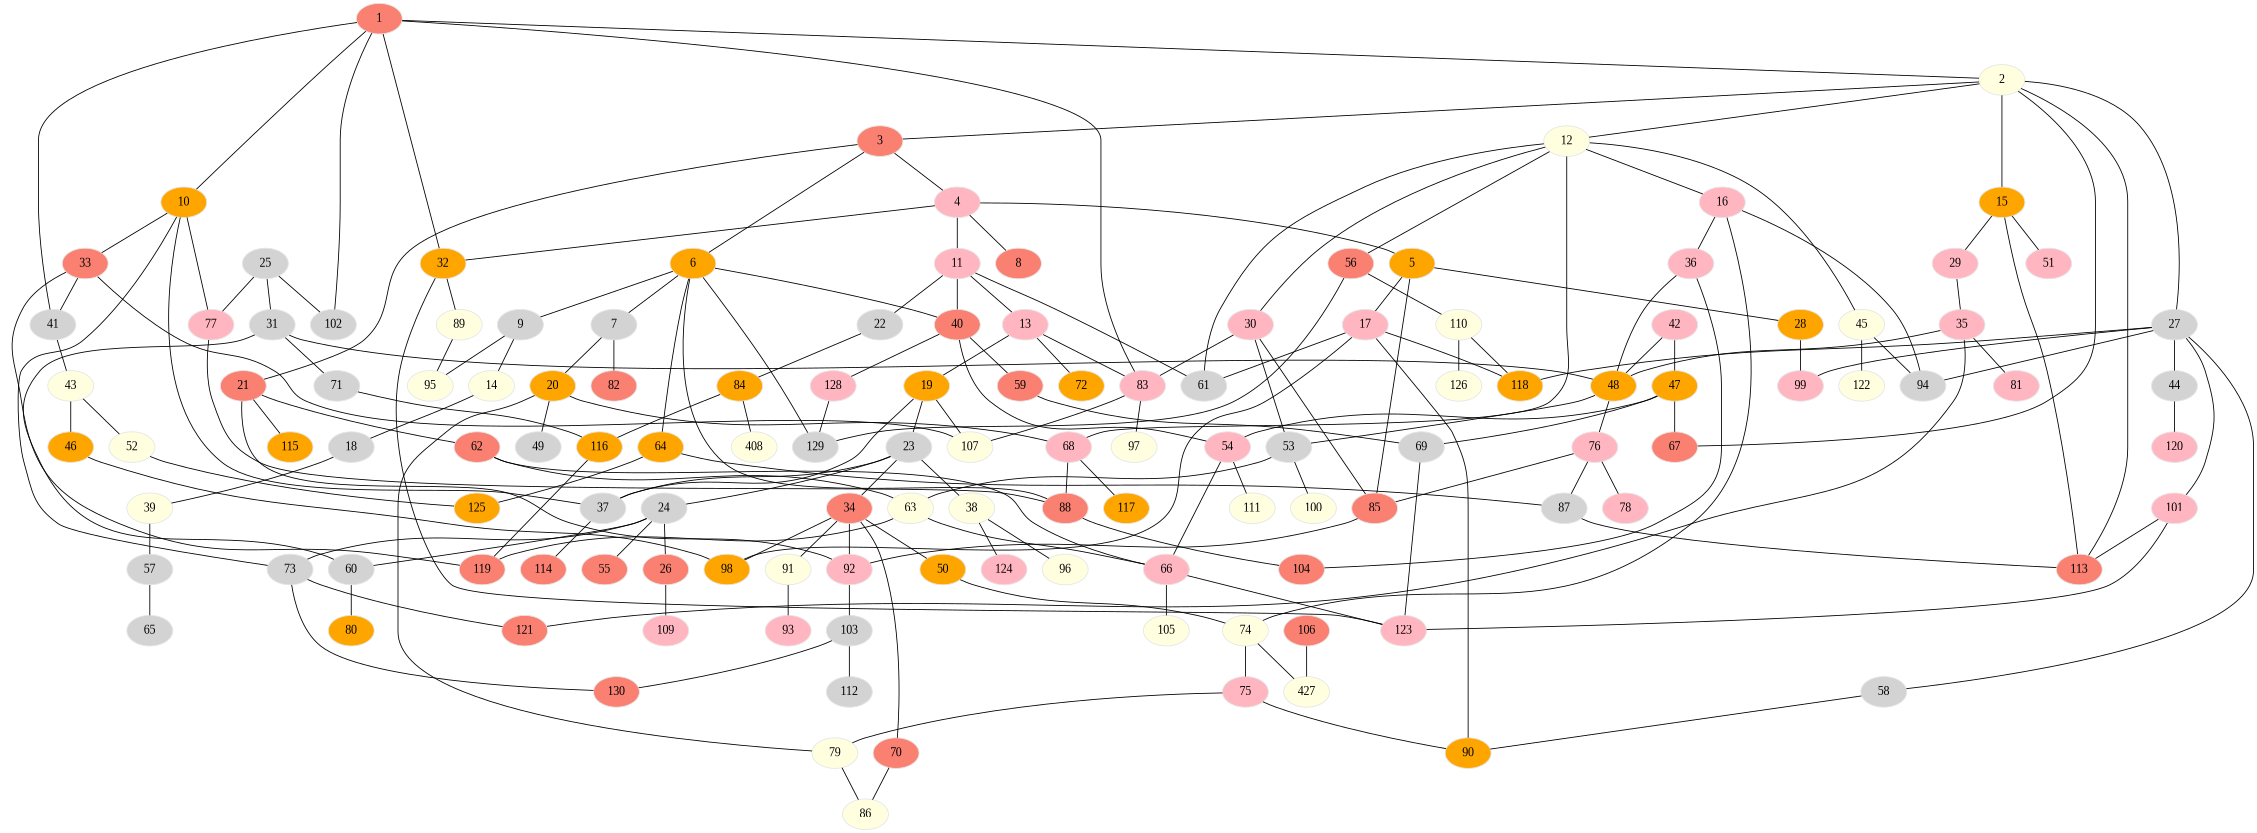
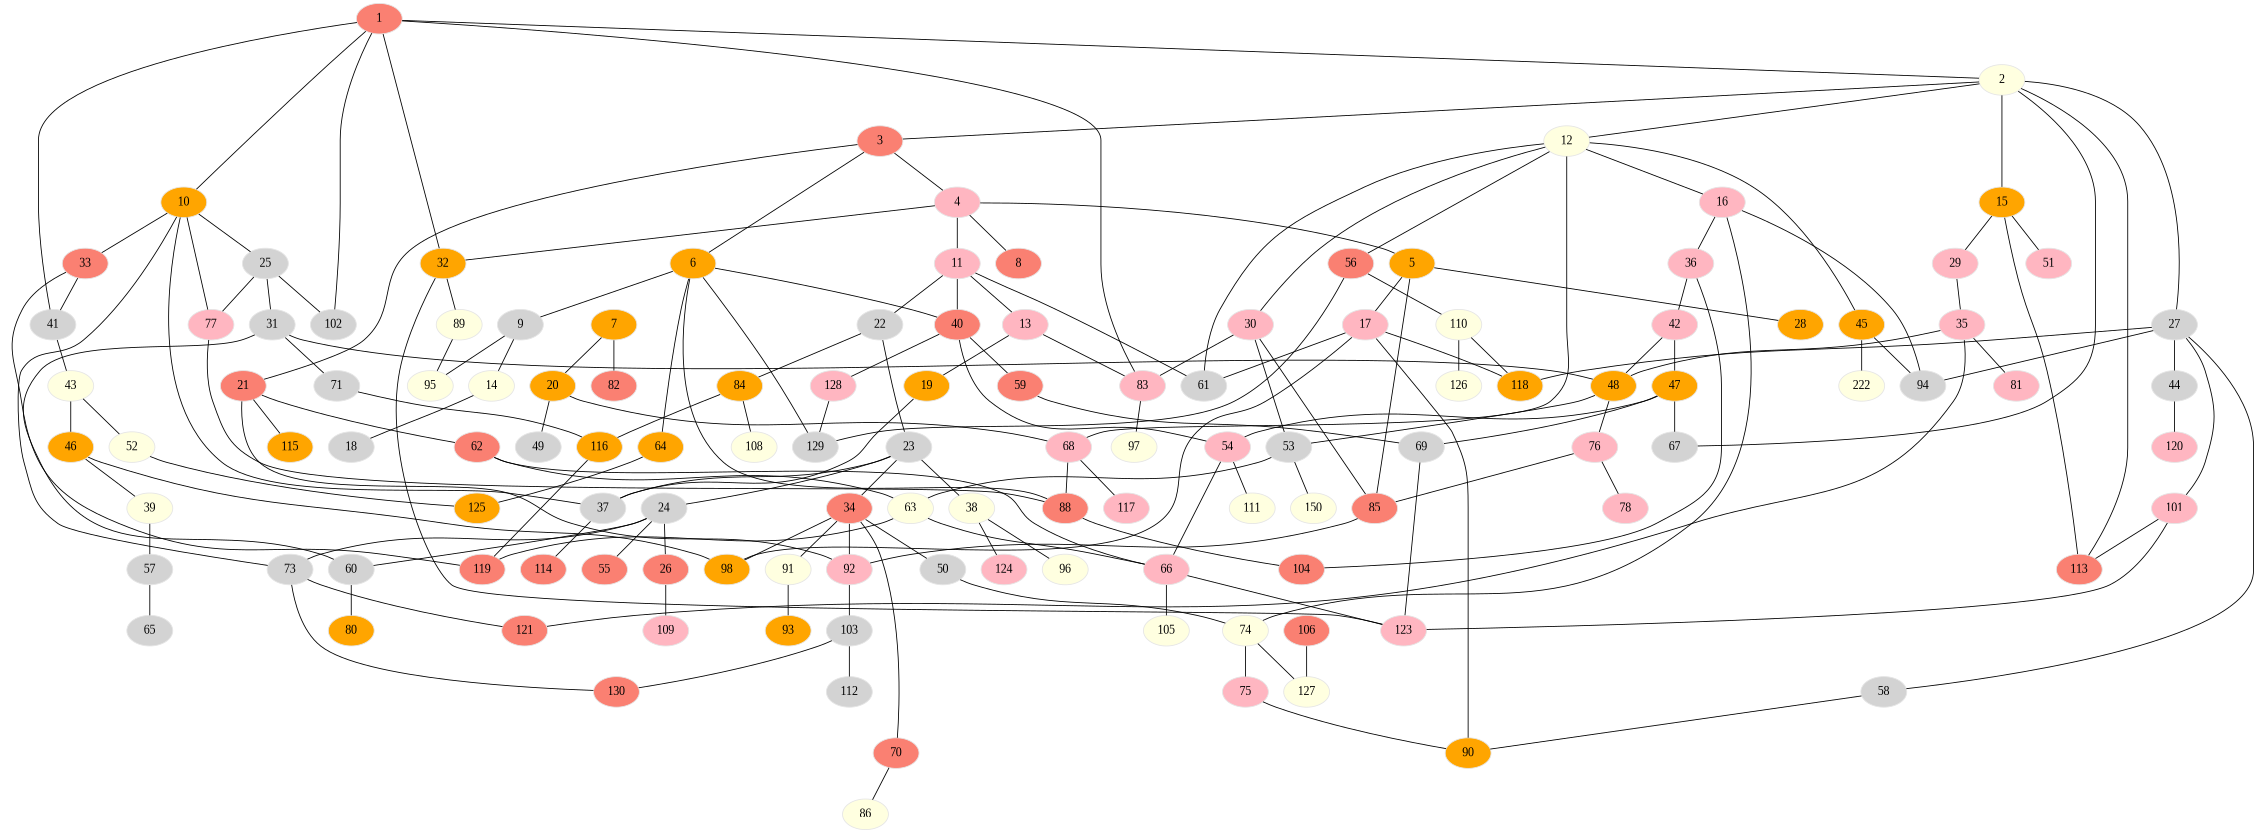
edge "10" -- "25": added
edge "6" -- "7": removed
edge "36" -- "48": now "36" -- "42"
node "7": fillcolor lightgrey -> orange
node "45": fillcolor lightyellow -> orange
node "72": removed
node "99": removed
node "122": label "122" -> "222"
edge "19" -- "23": now "22" -- "23"
node "408": label "408" -> "108"
node "107": removed
node "67": fillcolor salmon -> lightgrey
edge "18" -- "39": now "46" -- "39"
node "117": fillcolor orange -> lightpink
node "100": label "100" -> "150"
node "87": removed
node "50": fillcolor orange -> lightgrey
node "93": fillcolor lightpink -> orange
node "427": label "427" -> "127"
node "79": removed
